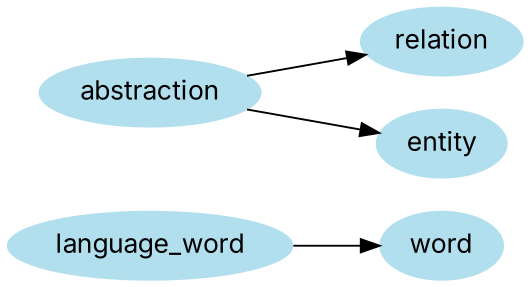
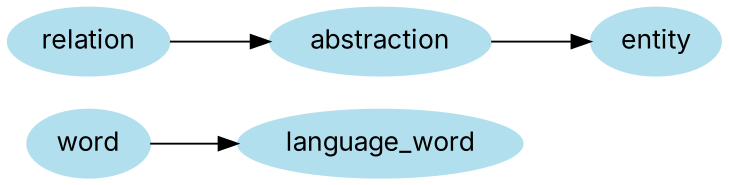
edge "abstraction" -> "relation": reversed
edge "language_word" -> "word": reversed
